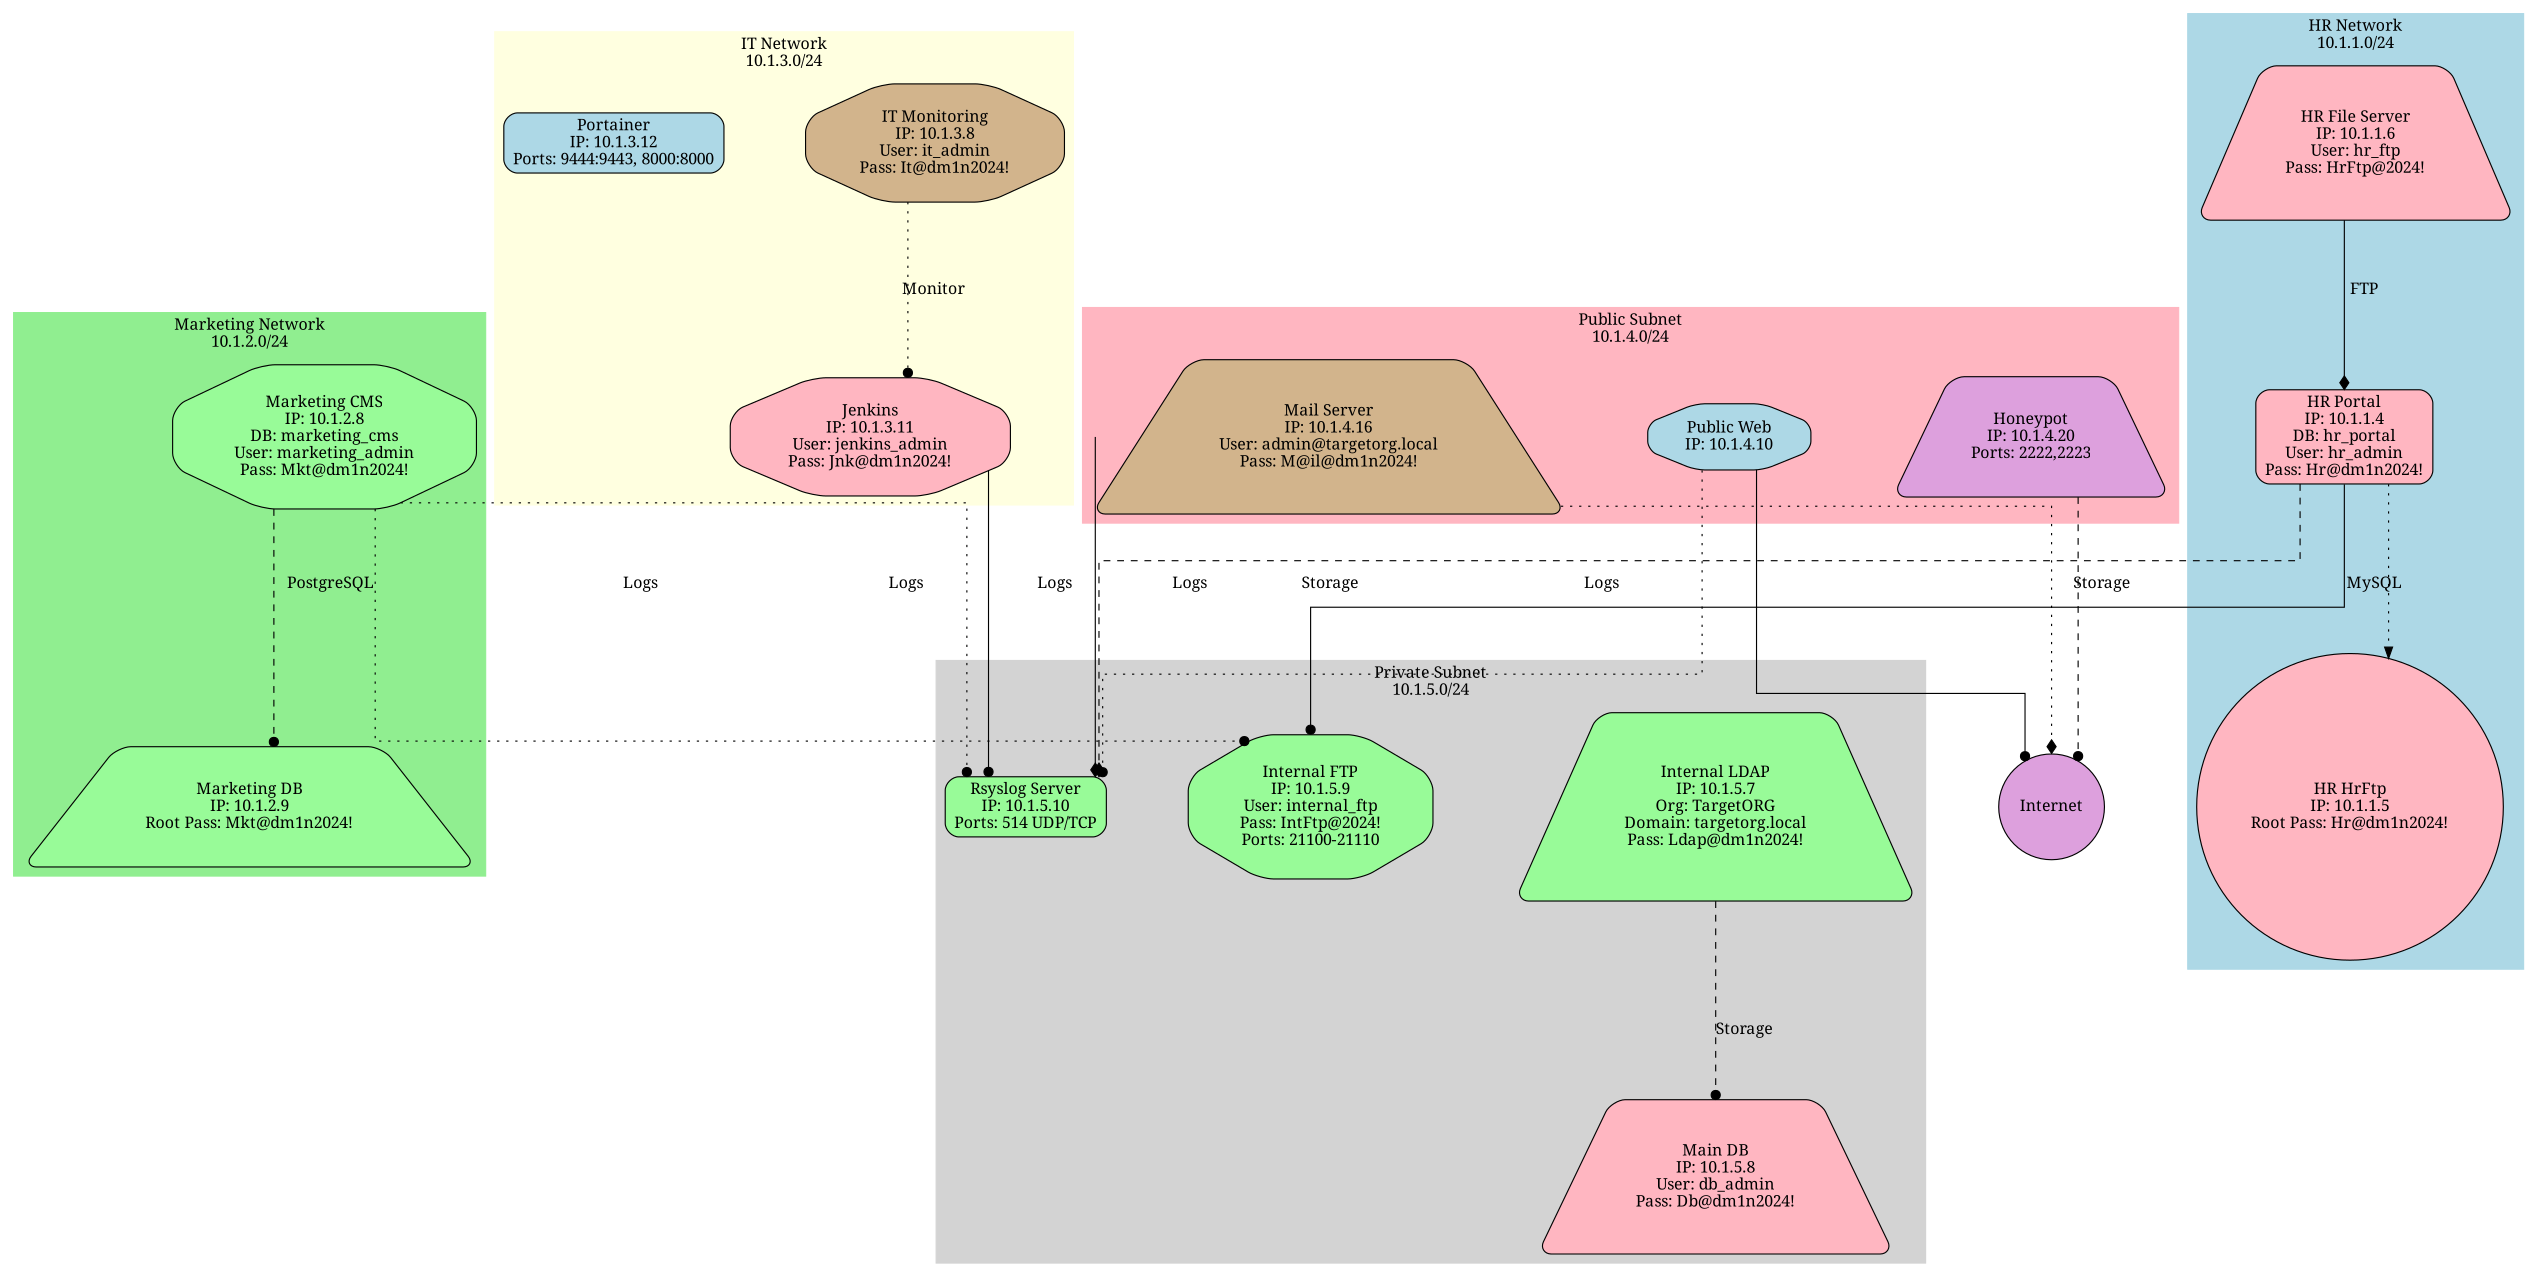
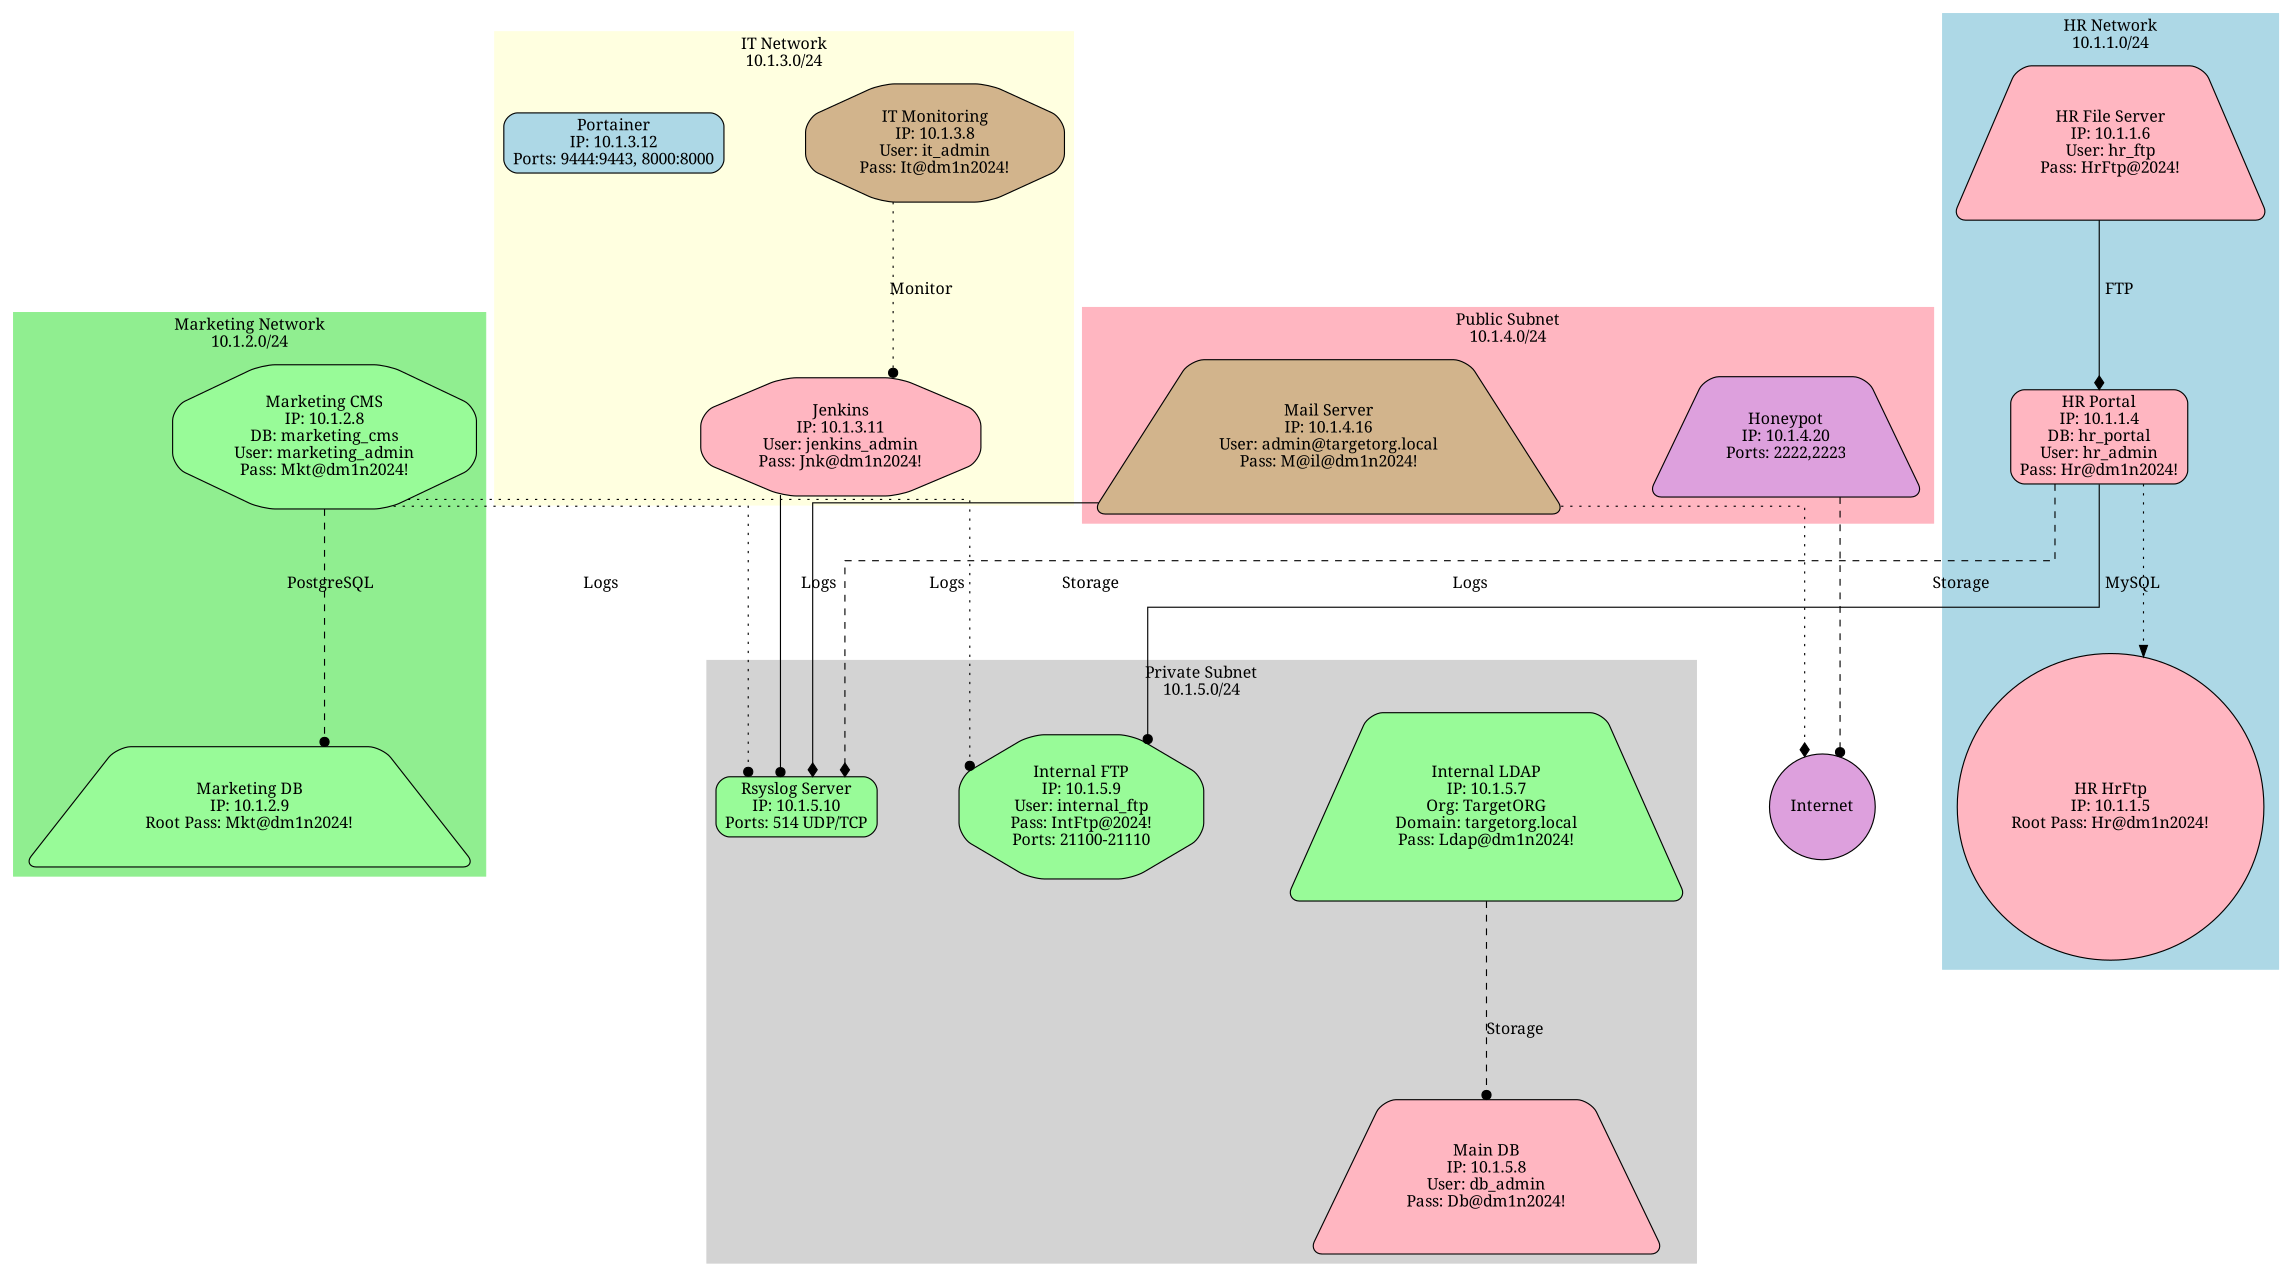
node "Public Web IP: 10.1.4.10": removed
